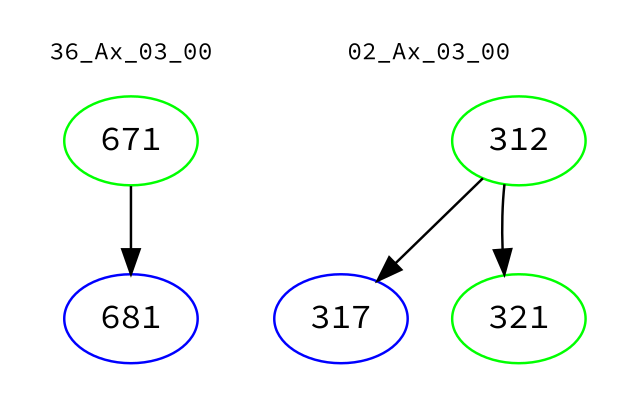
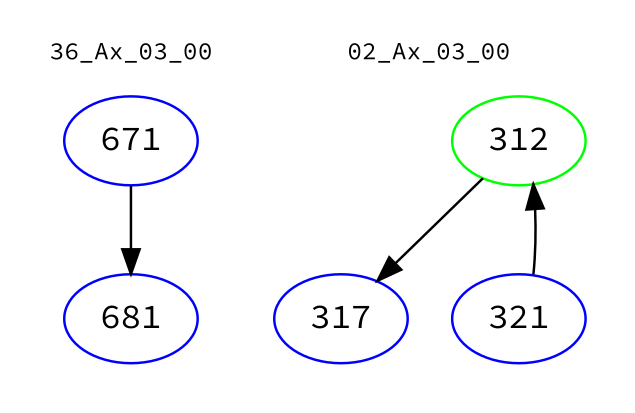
node "671": color green -> blue
edge "312" -> "321": reversed
node "321": color green -> blue
